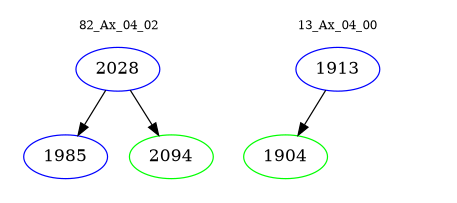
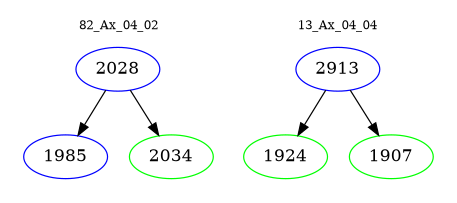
cluster "13_Ax_04_00": label "13_Ax_04_00" -> "13_Ax_04_04"
node "1913": label "1913" -> "2913"
node "2094": label "2094" -> "2034"
node "1904": label "1904" -> "1924"
node "1907": added
